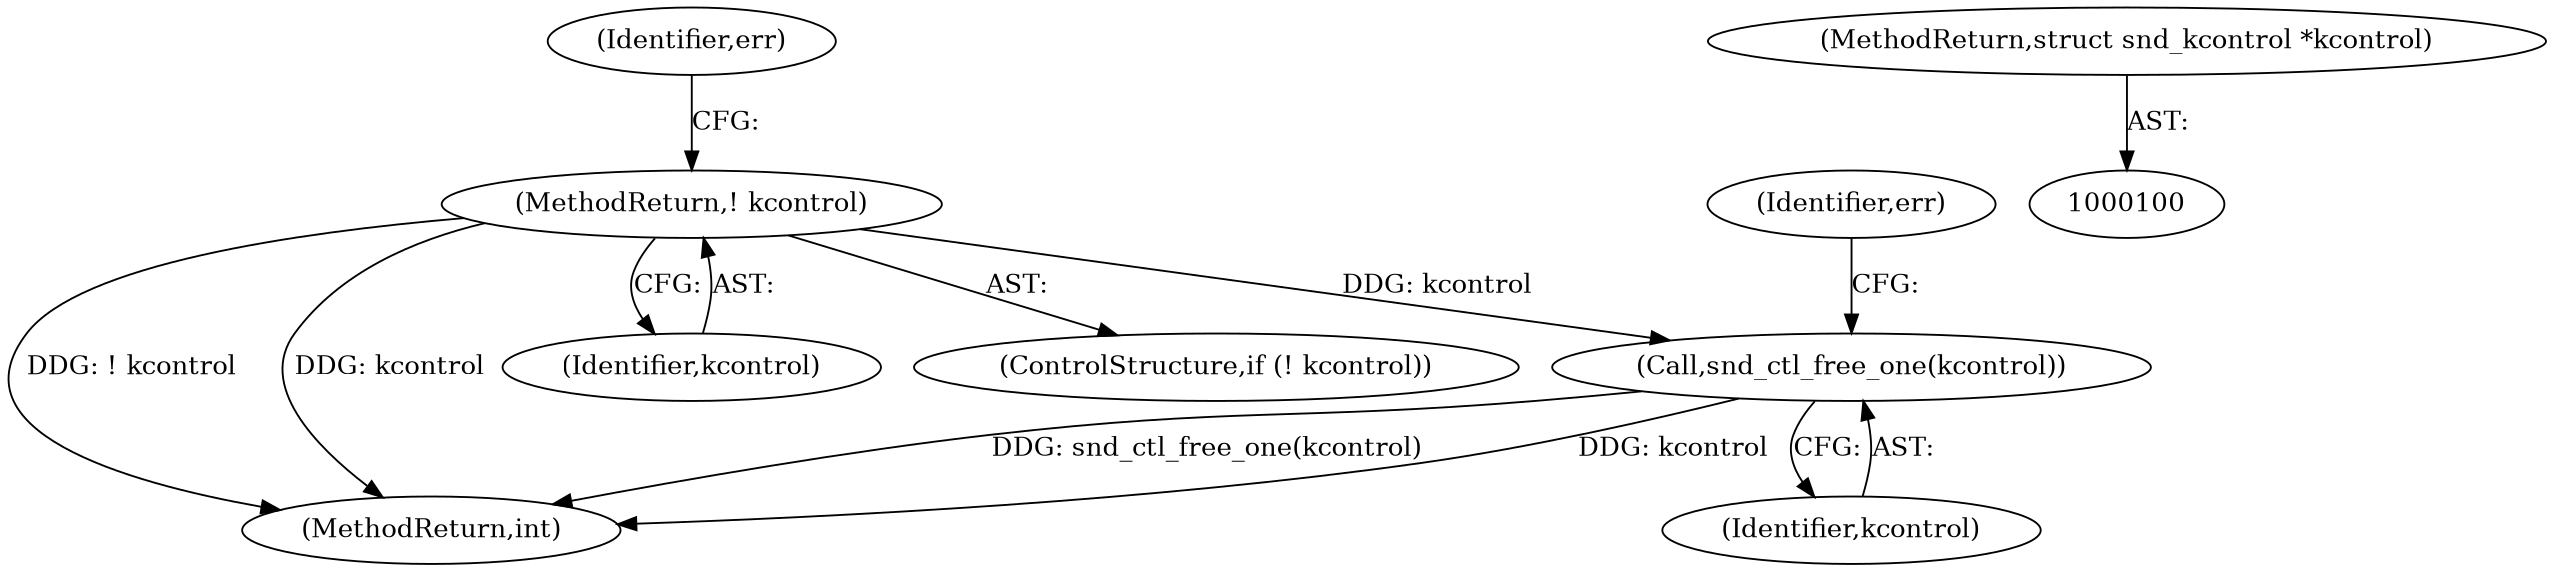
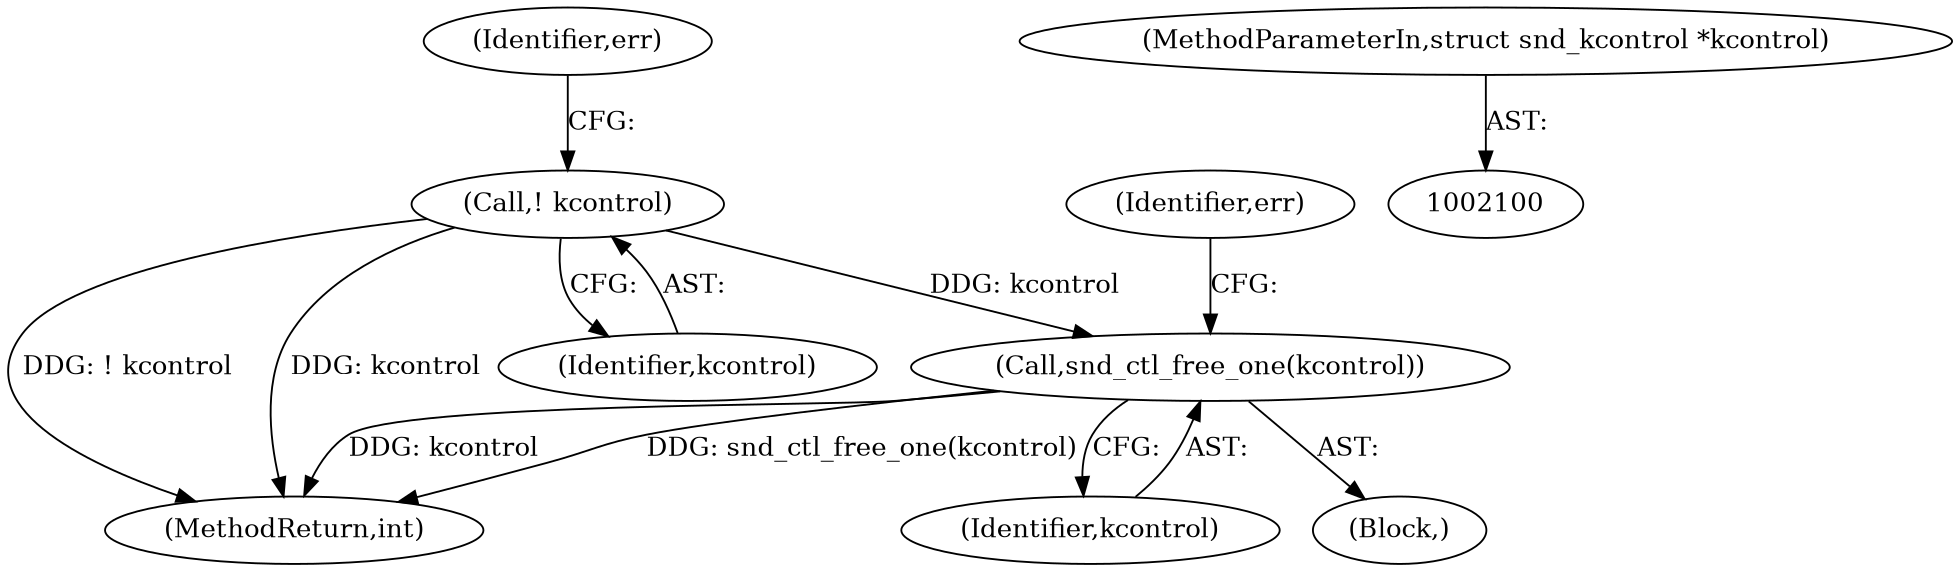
node "(MethodReturn,struct snd_kcontrol *kcontrol)": label "(MethodReturn,struct snd_kcontrol *kcontrol)" -> "(MethodParameterIn,struct snd_kcontrol *kcontrol)"
node "(MethodReturn,! kcontrol)": label "(MethodReturn,! kcontrol)" -> "(Call,! kcontrol)"
node "1000100": label "1000100" -> "1002100"
node "(ControlStructure,if (! kcontrol))": removed
node "(Block,)": added
